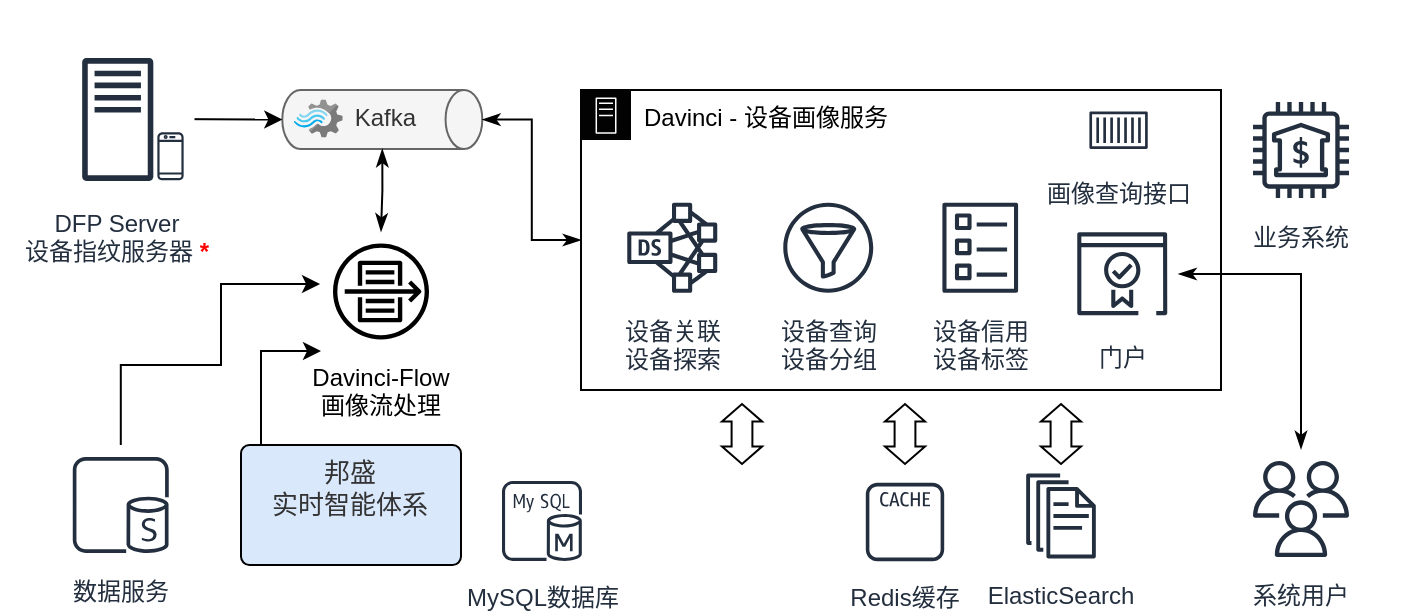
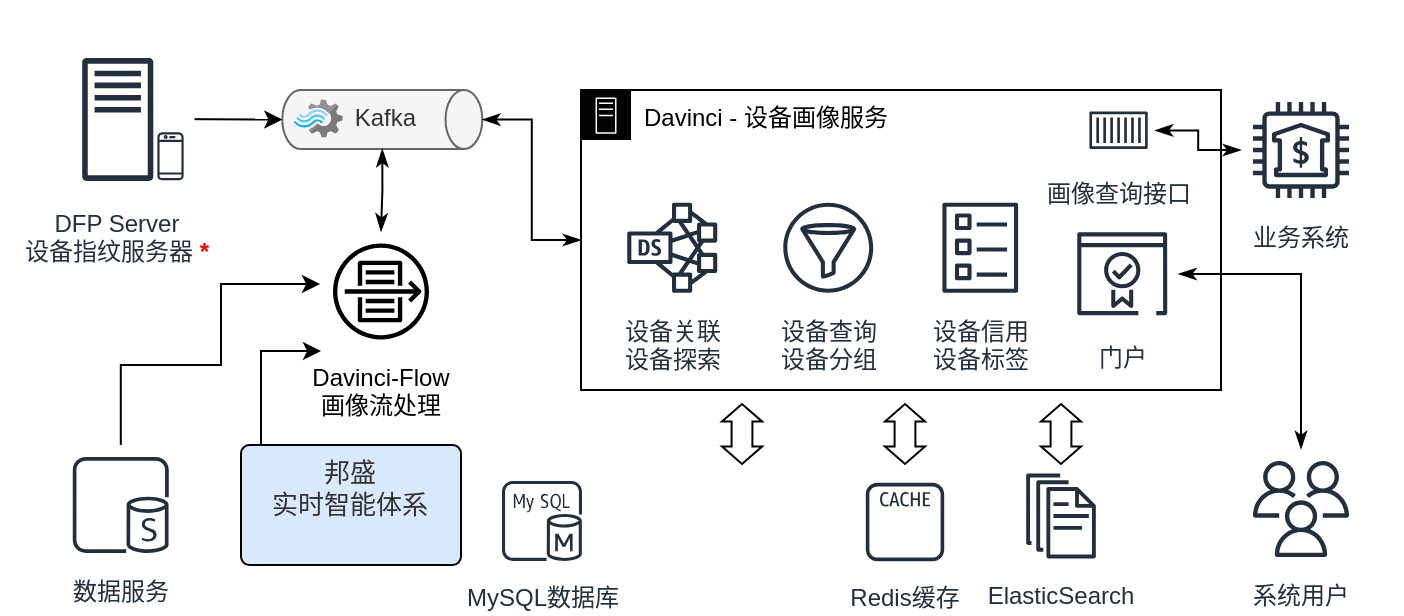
edge "画像查询接口" -- "业务系统": added
